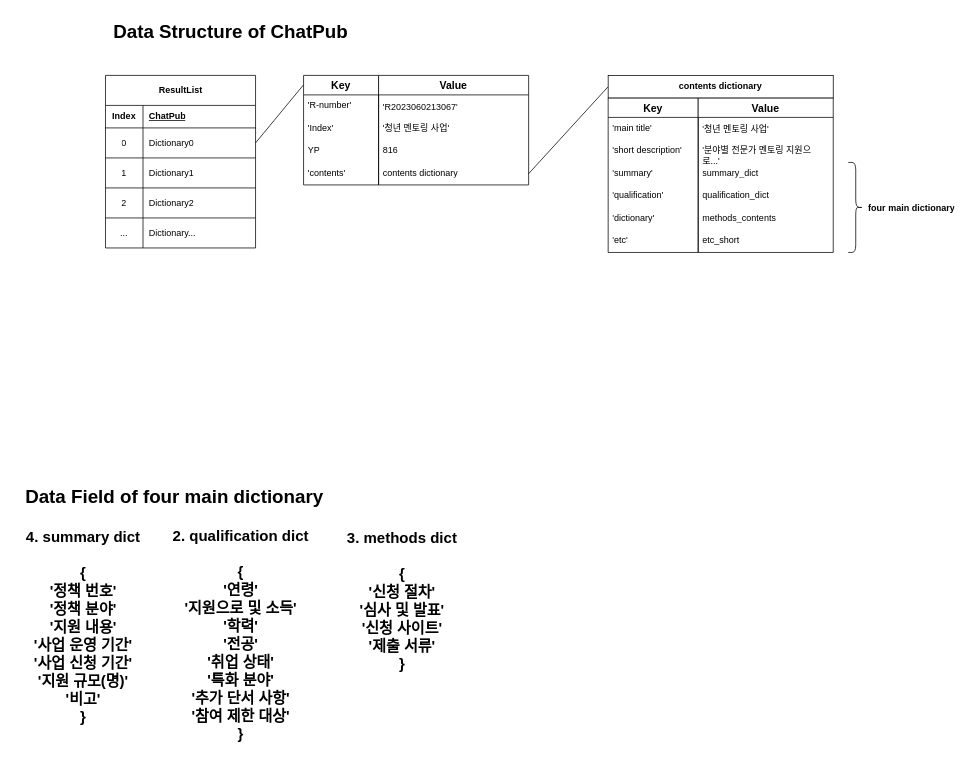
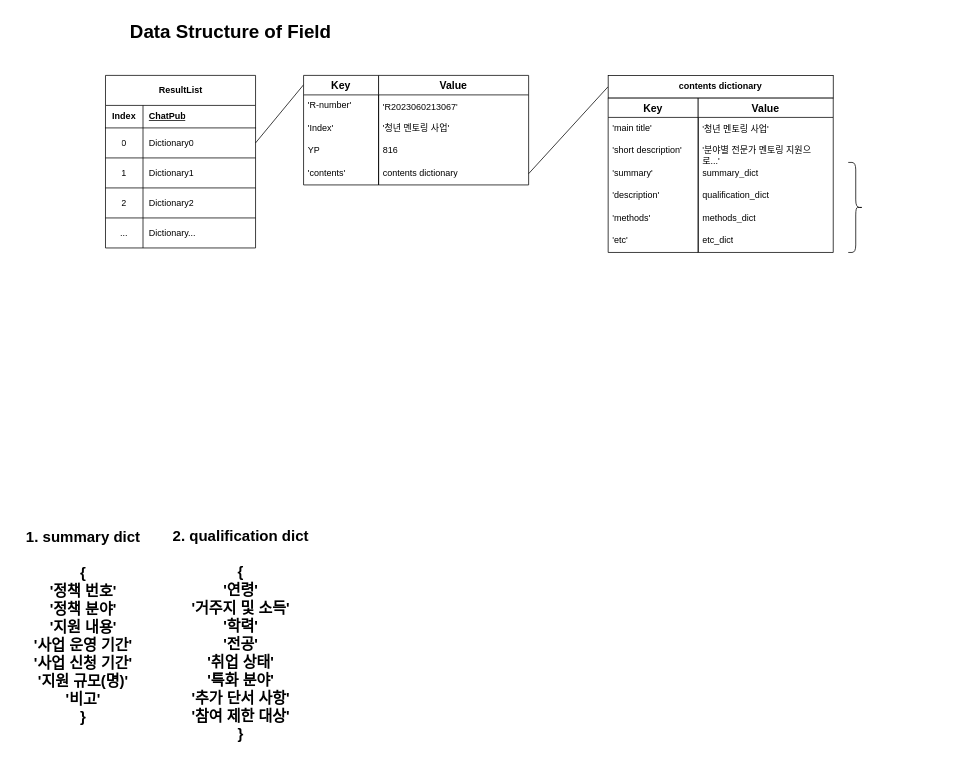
node "Data Structure of ChatPub": label "Data Structure of ChatPub" -> "Data Structure of Field"
node "'qualification'": label "'qualification'" -> "'description'"
node "four main dictionary": removed
node "'dictionary'": label "'dictionary'" -> "'methods'"
node "methods_contents": label "methods_contents" -> "methods_dict"
node "etc_short": label "etc_short" -> "etc_dict"
node "Data Field of four main dictionary": removed
node "3. methods dict { '신청 절차' '심사 및 발표' '신청 사이트' '제출 서류' }": removed
node "4. summary dict { '정책 번호' '정책 분야' '지원 내용' '사업 운영 기간' '사업 신청 기간' '지원 규모(명)' '비고' }": label "4. summary dict { '정책 번호' '정책 분야' '지원 내용' '사업 운영 기간' '사업 신청 기간' '지원 규모(명)' '비고' }" -> "1. summary dict { '정책 번호' '정책 분야' '지원 내용' '사업 운영 기간' '사업 신청 기간' '지원 규모(명)' '비고' }"
node "2. qualification dict { '연령' '지원으로 및 소득' '학력' '전공' '취업 상태' '특화 분야' '추가 단서 사항' '참여 제한 대상' }": label "2. qualification dict { '연령' '지원으로 및 소득' '학력' '전공' '취업 상태' '특화 분야' '추가 단서 사항' '참여 제한 대상' }" -> "2. qualification dict { '연령' '거주지 및 소득' '학력' '전공' '취업 상태' '특화 분야' '추가 단서 사항' '참여 제한 대상' }"
